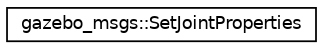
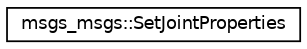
node "gazebo_msgs::SetJointProperties": label "gazebo_msgs::SetJointProperties" -> "msgs_msgs::SetJointProperties"
